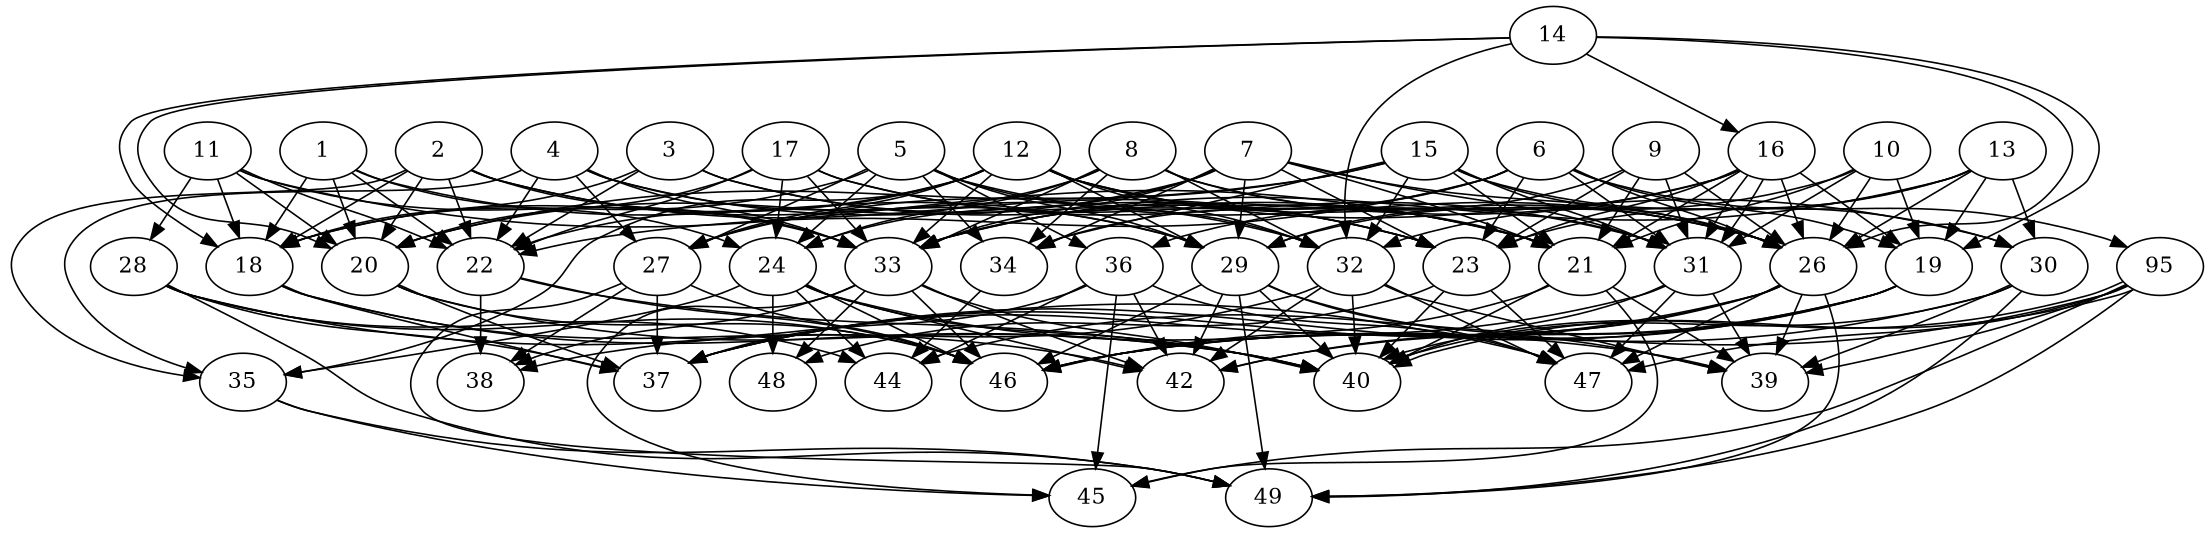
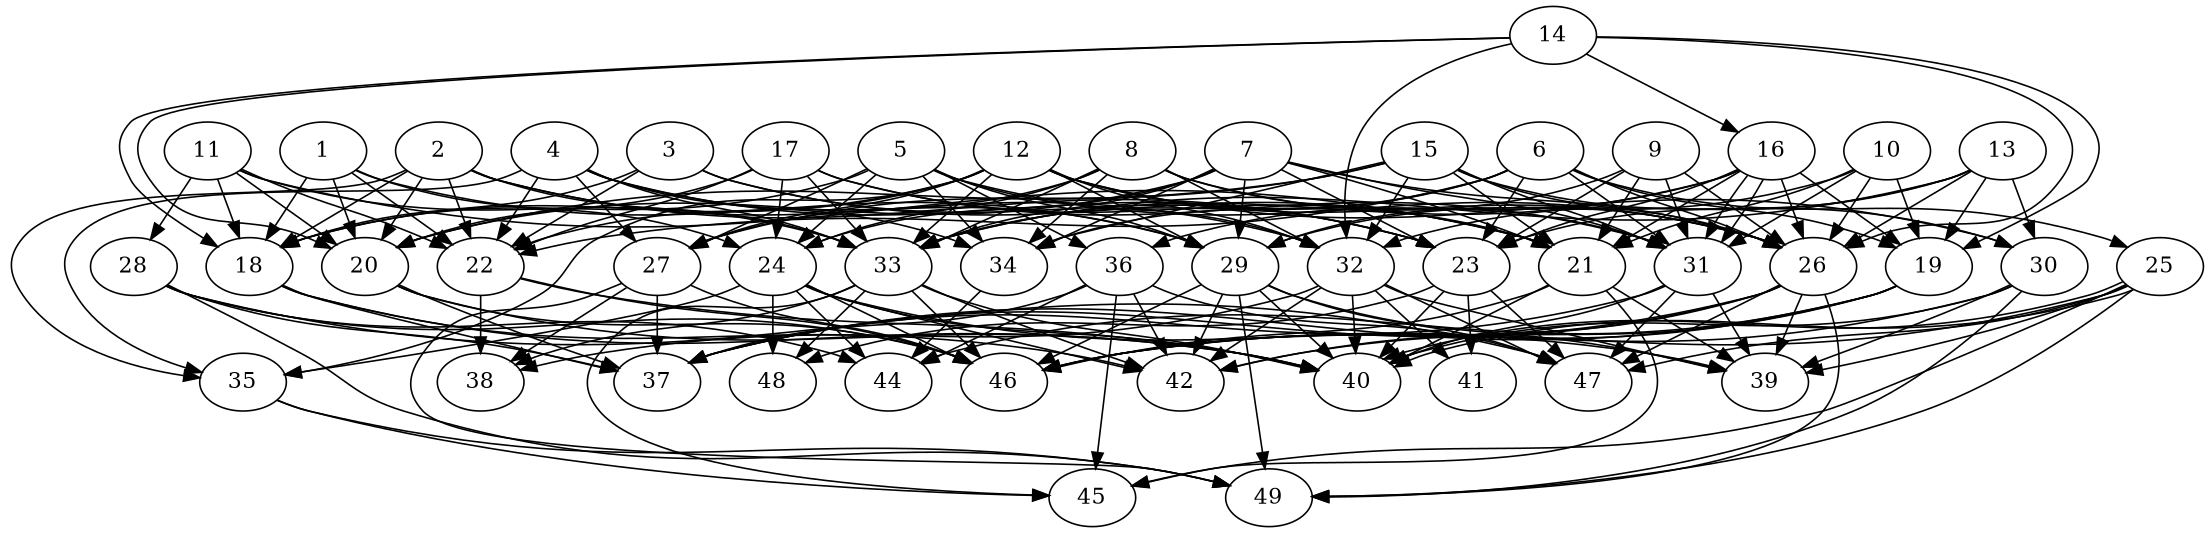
edge "4" -> "34": added
node "95": label "95" -> "25"
node "41": added
